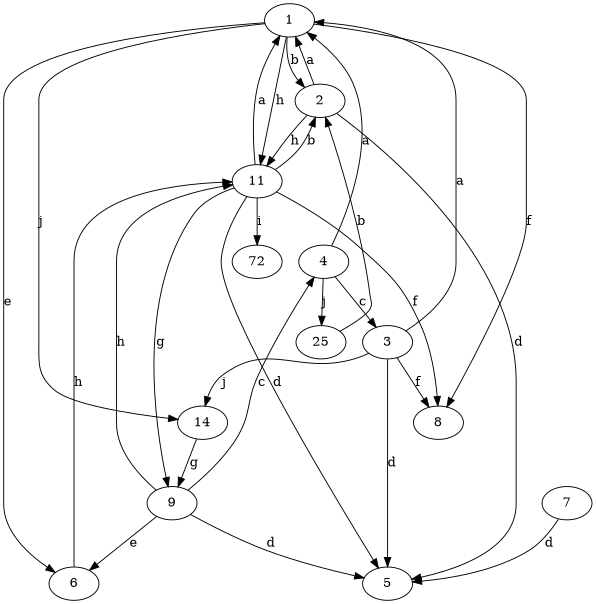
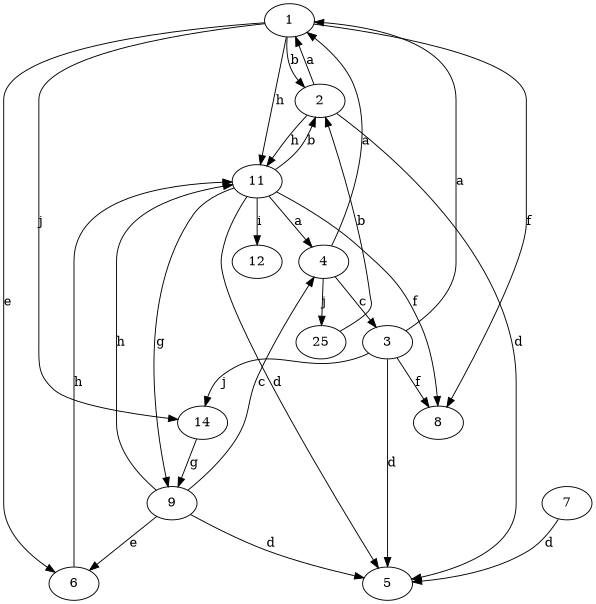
edge "11" -> "1": now "11" -> "4"
node "72": label "72" -> "12"
